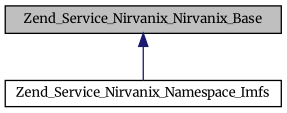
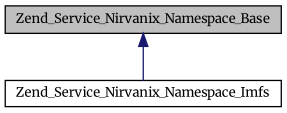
node "Zend_Service_Nirvanix_Nirvanix_Base": label "Zend_Service_Nirvanix_Nirvanix_Base" -> "Zend_Service_Nirvanix_Namespace_Base"
